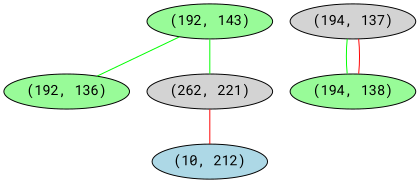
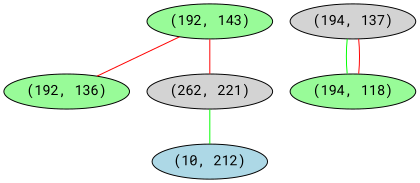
edge "(192, 143)" -- "(192, 136)": color green -> red
edge "(192, 143)" -- "(262, 221)": color green -> red
node "(194, 138)": label "(194, 138)" -> "(194, 118)"
edge "(262, 221)" -- "(10, 212)": color red -> green
